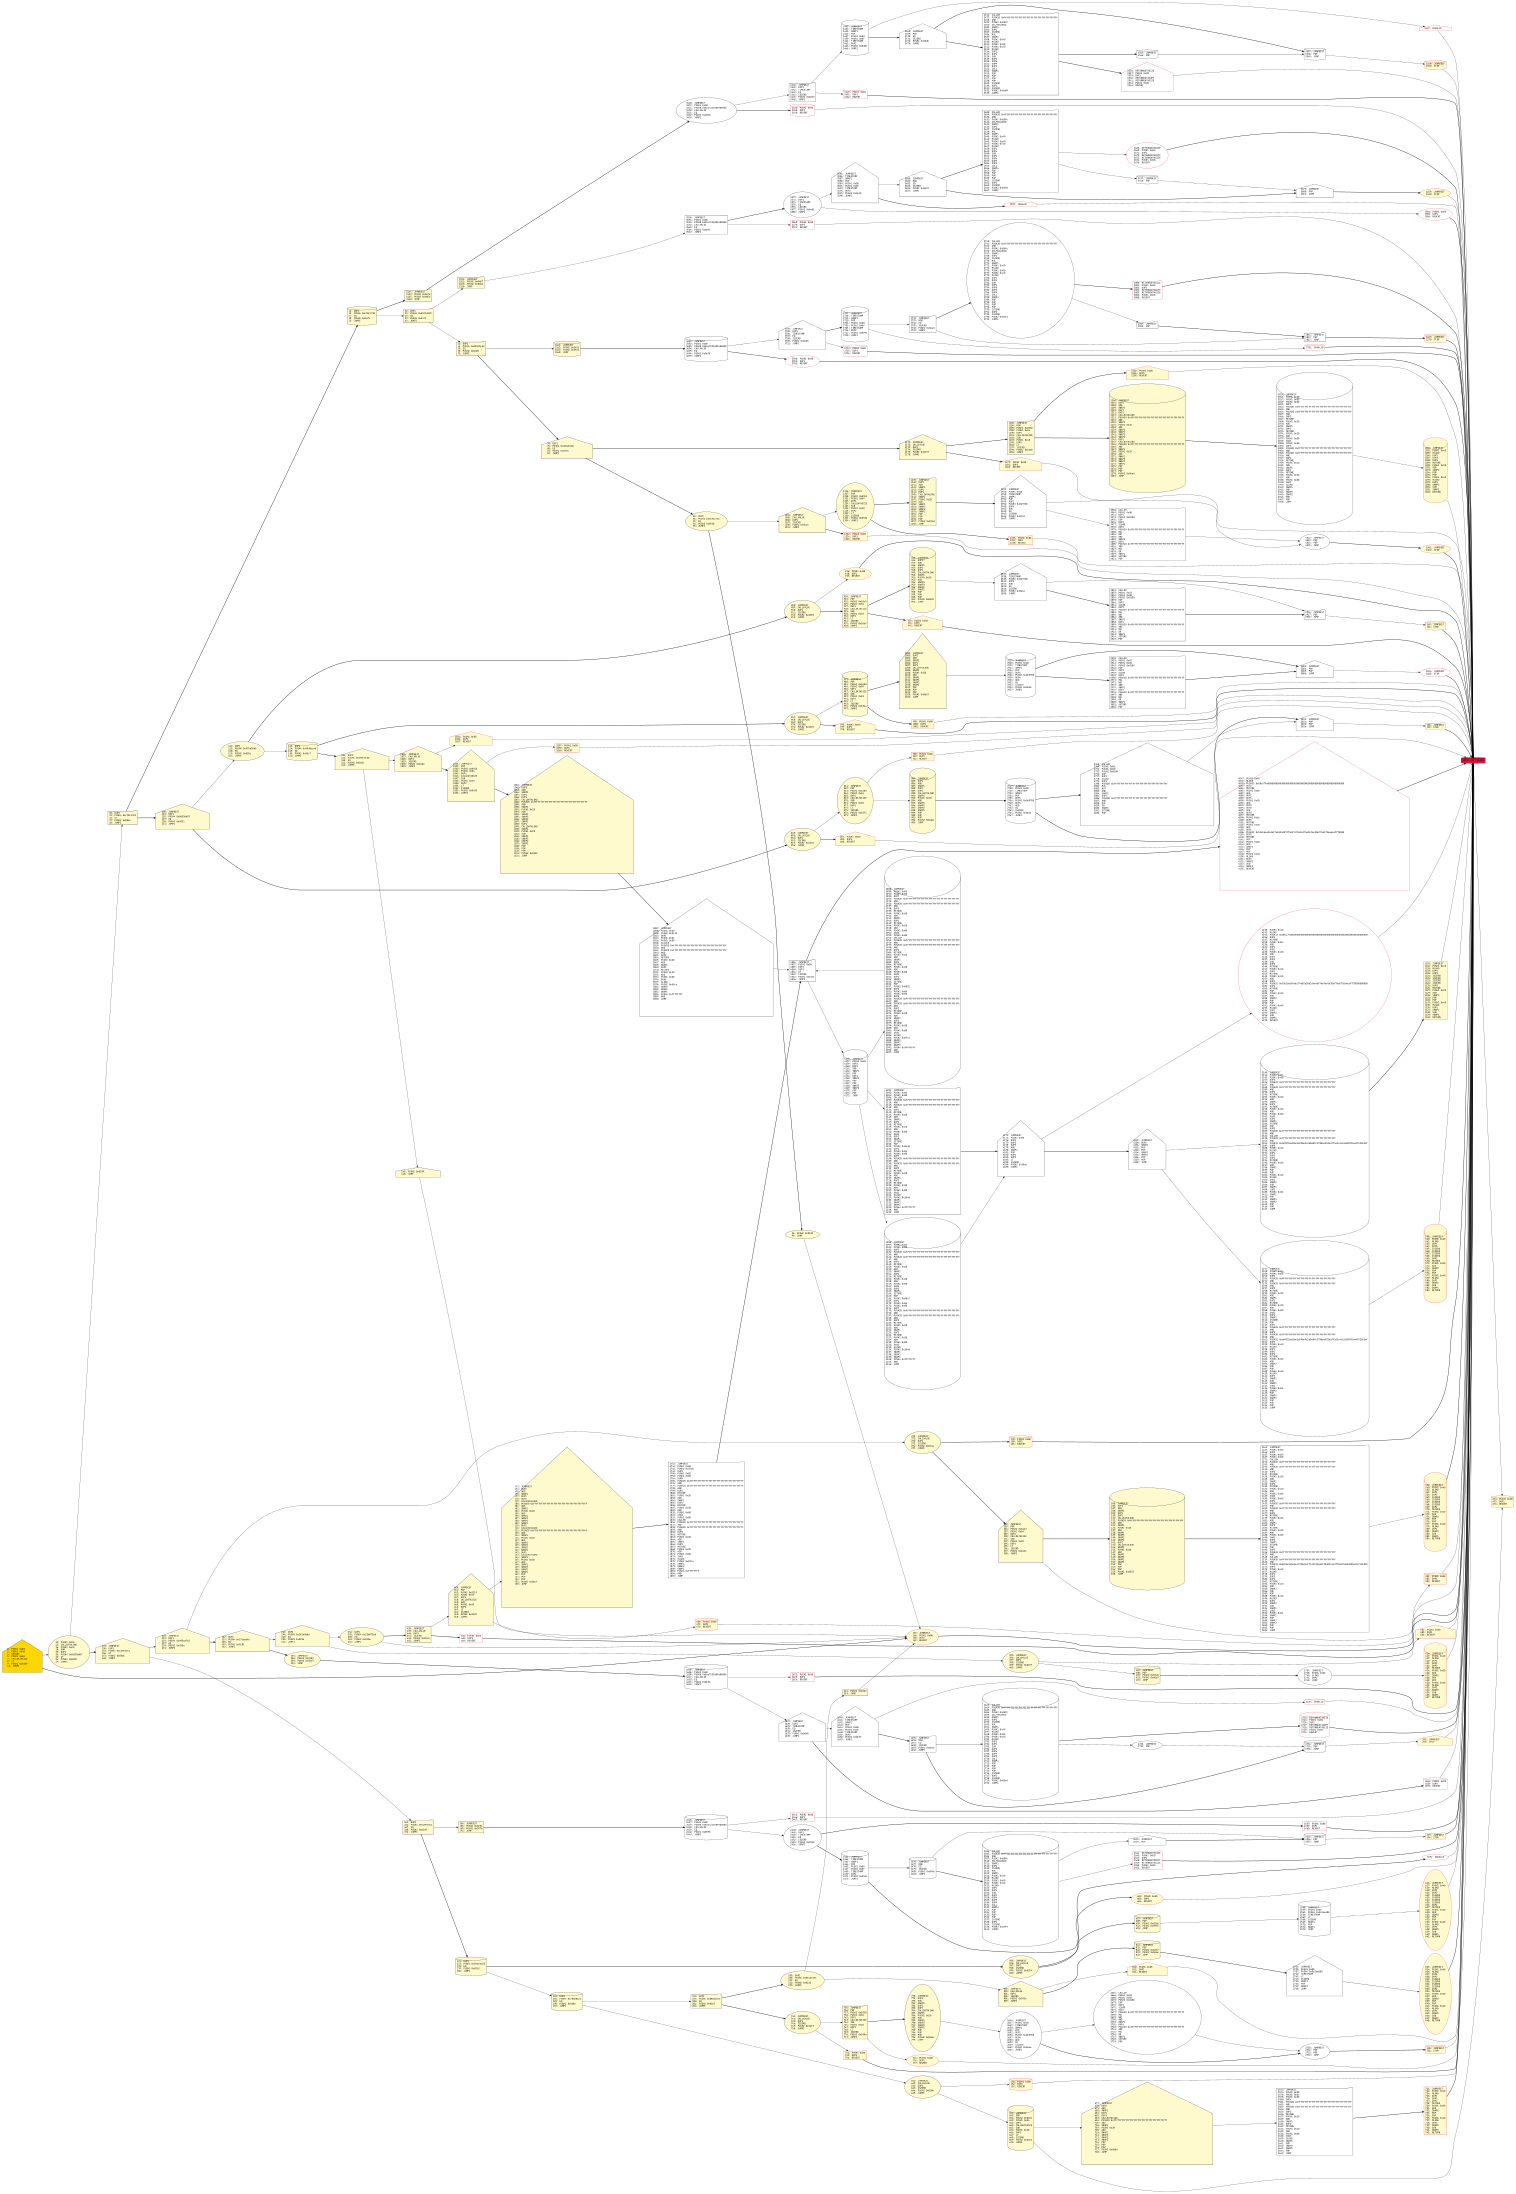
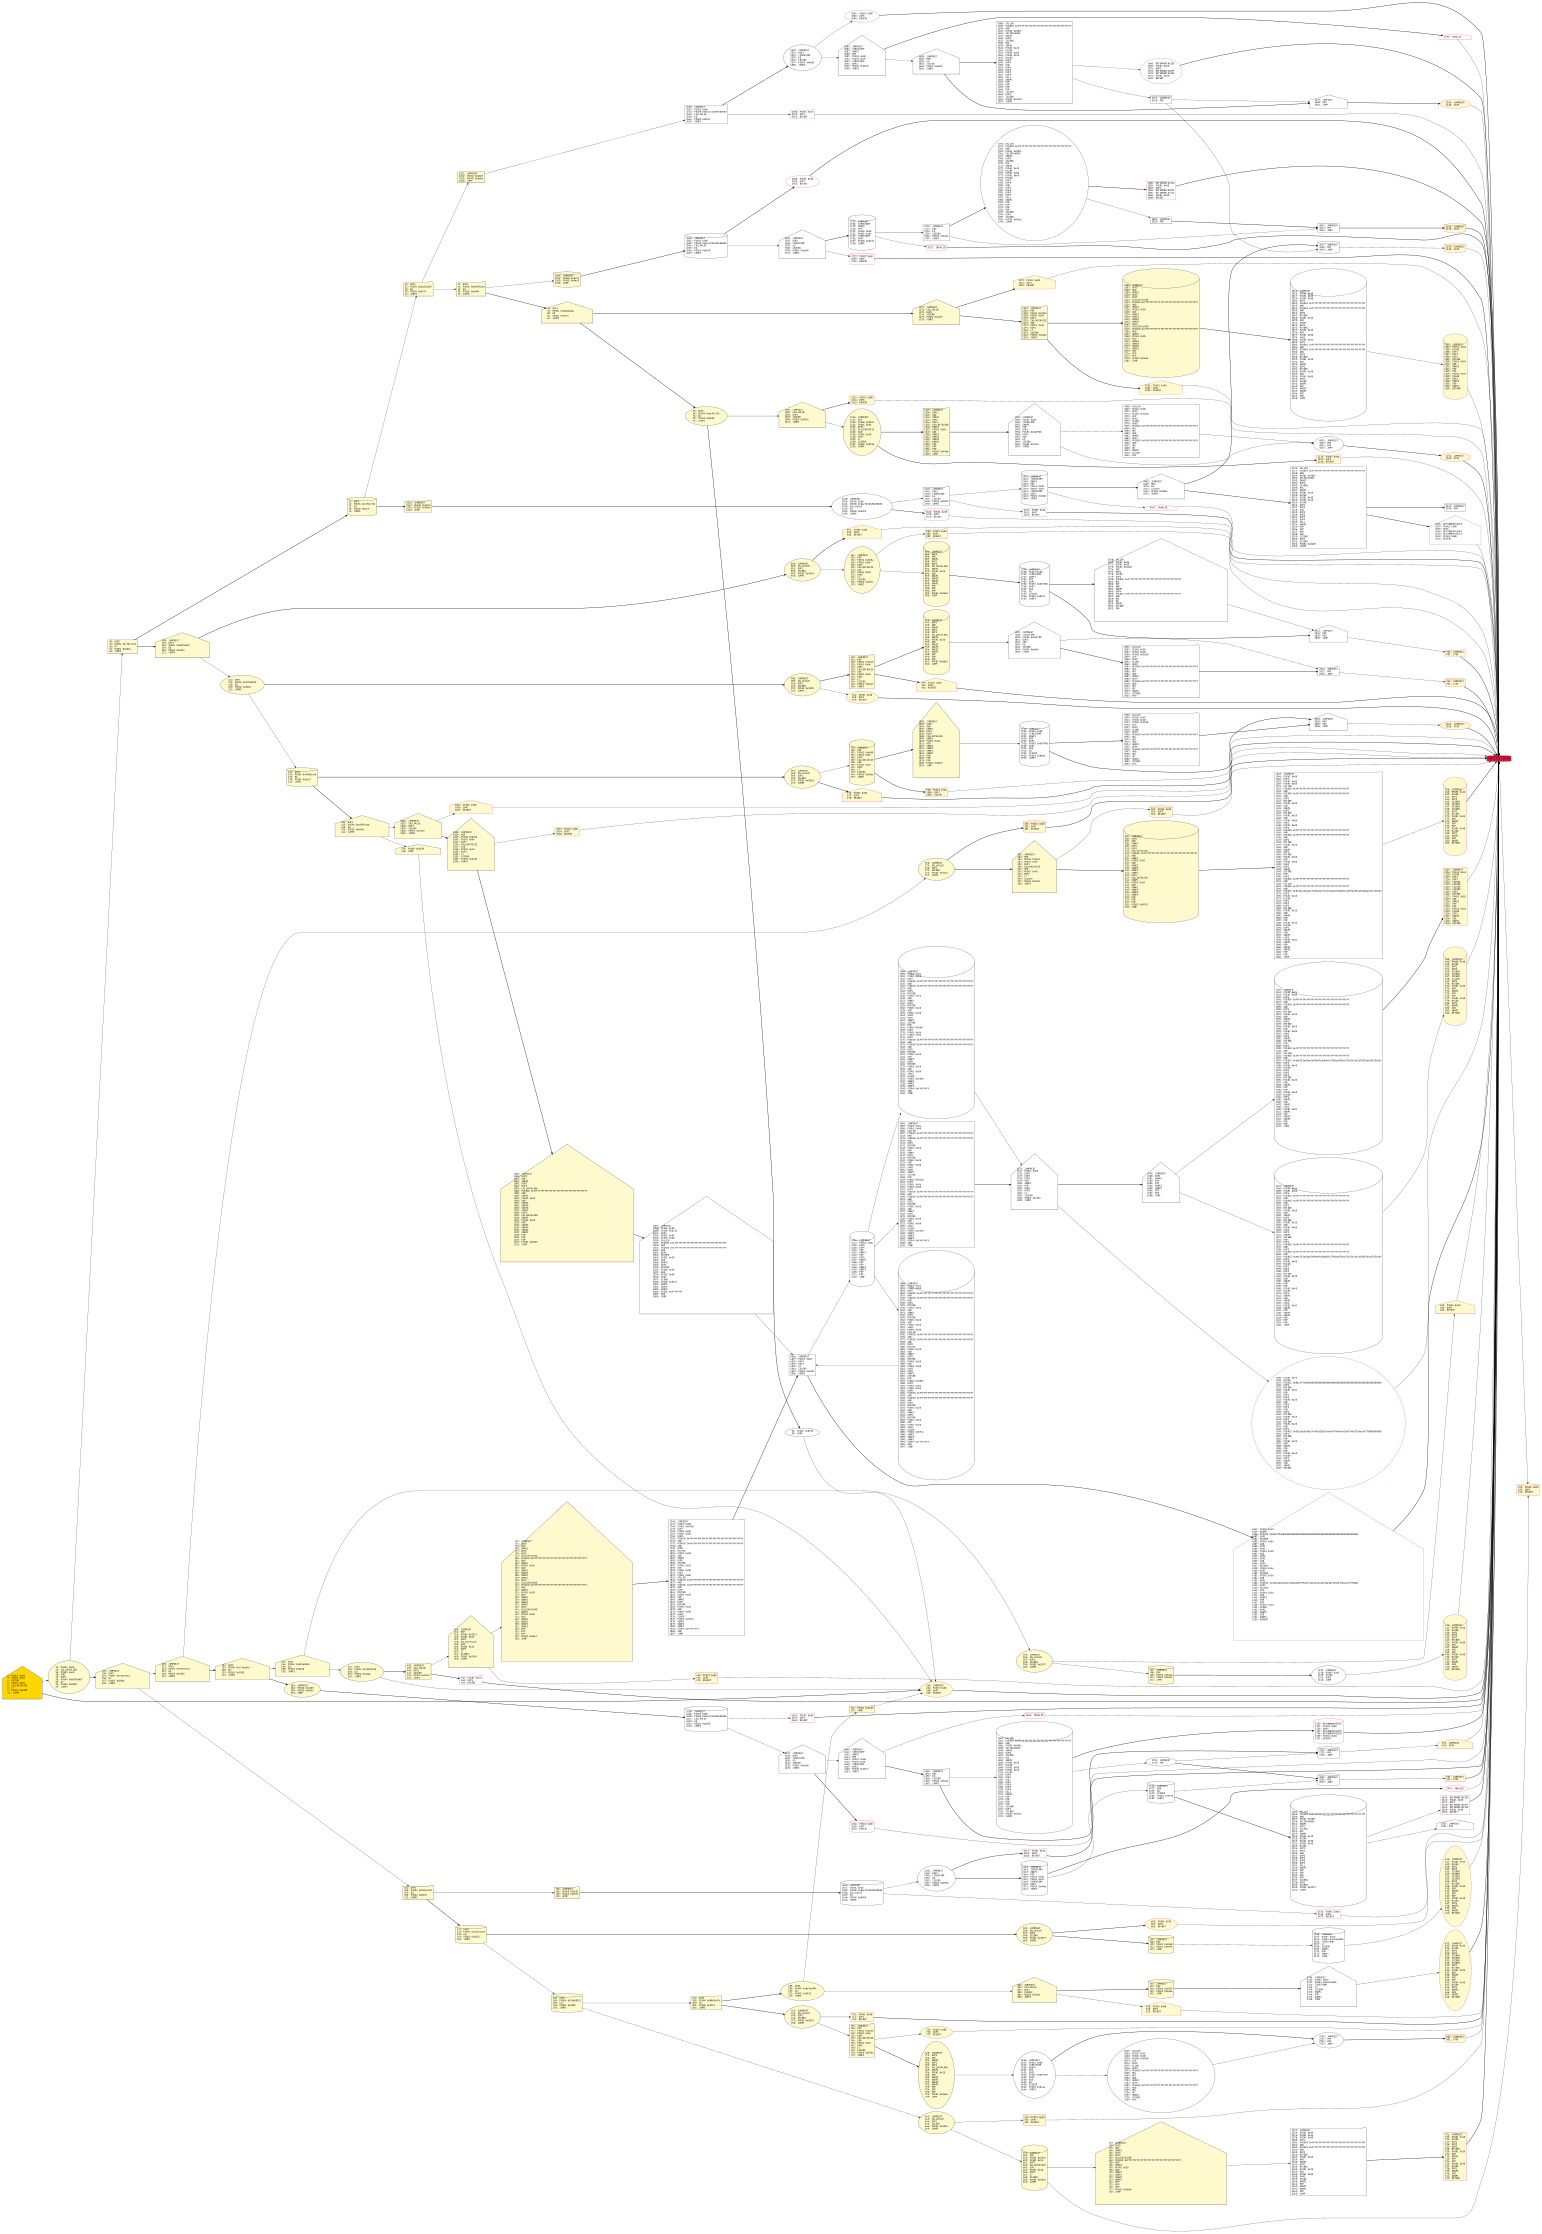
edge "3545: JUMPDEST 3546: POP" -> "3547: JUMPDEST 3548: POP 3549: JUMP": now "3677: JUMPDEST 3678: POP" -> "3547: JUMPDEST 3548: POP 3549: JUMP"
node "1024: JUMPDEST 1025: STOP": fillcolor white -> lemonchiffon
node "96: PUSH2 0x0109 99: JUMP": fillcolor lemonchiffon -> white
edge "2553: JUMPDEST 2554: POP" -> "2555: JUMPDEST 2556: POP 2557: JUMP": now "1732: JUMPDEST 1733: POP" -> "2555: JUMPDEST 2556: POP 2557: JUMP"
